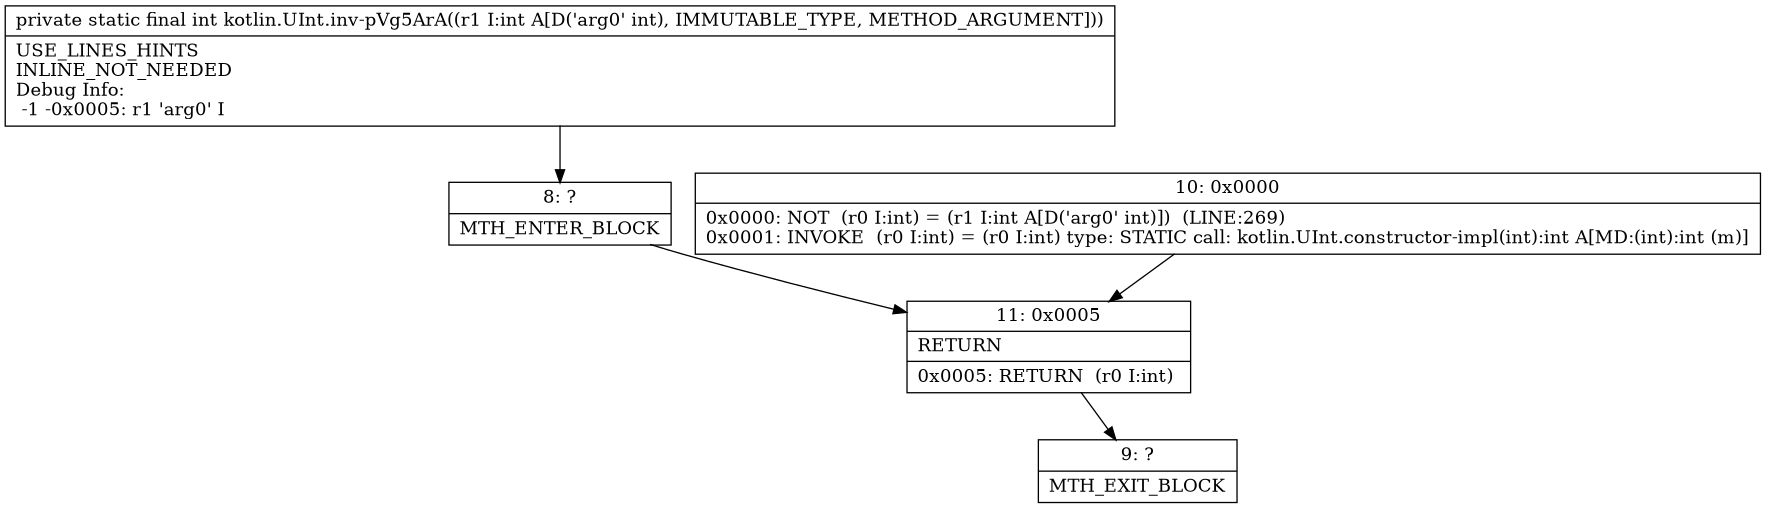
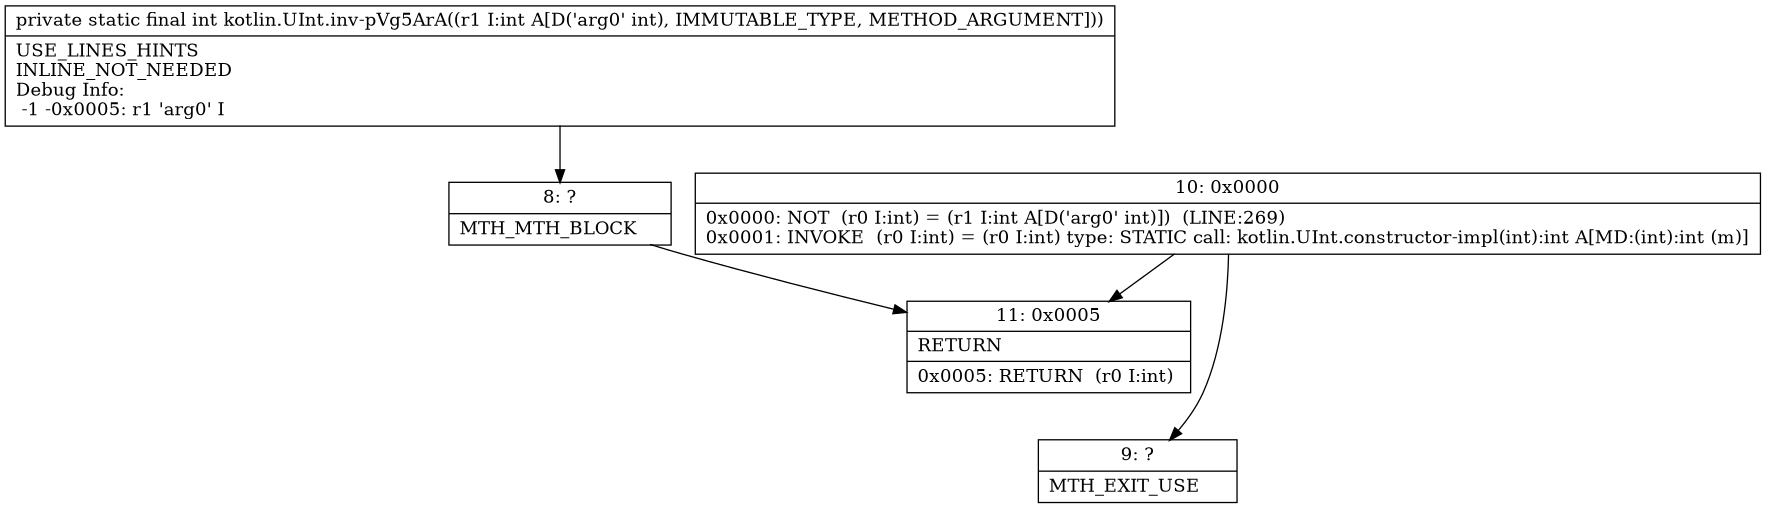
node "8: ?": text "MTH_ENTER_BLOCK" -> "MTH_MTH_BLOCK"
edge "11: 0x0005" -> "9: ?": now "10: 0x0000" -> "9: ?"
node "9: ?": text "MTH_EXIT_BLOCK" -> "MTH_EXIT_USE"
